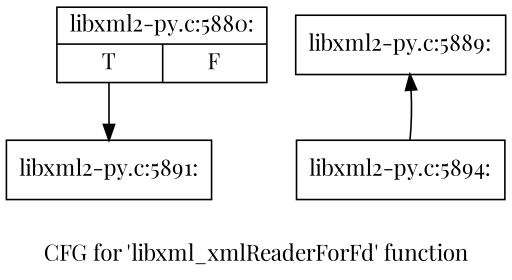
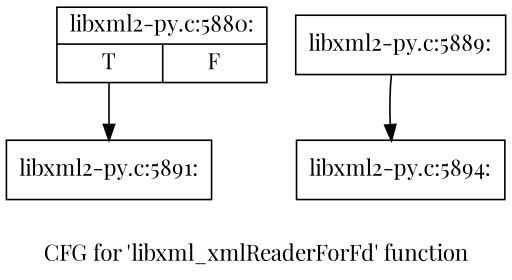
edge "libxml2-py.c:5894:" -> "libxml2-py.c:5889:": reversed
